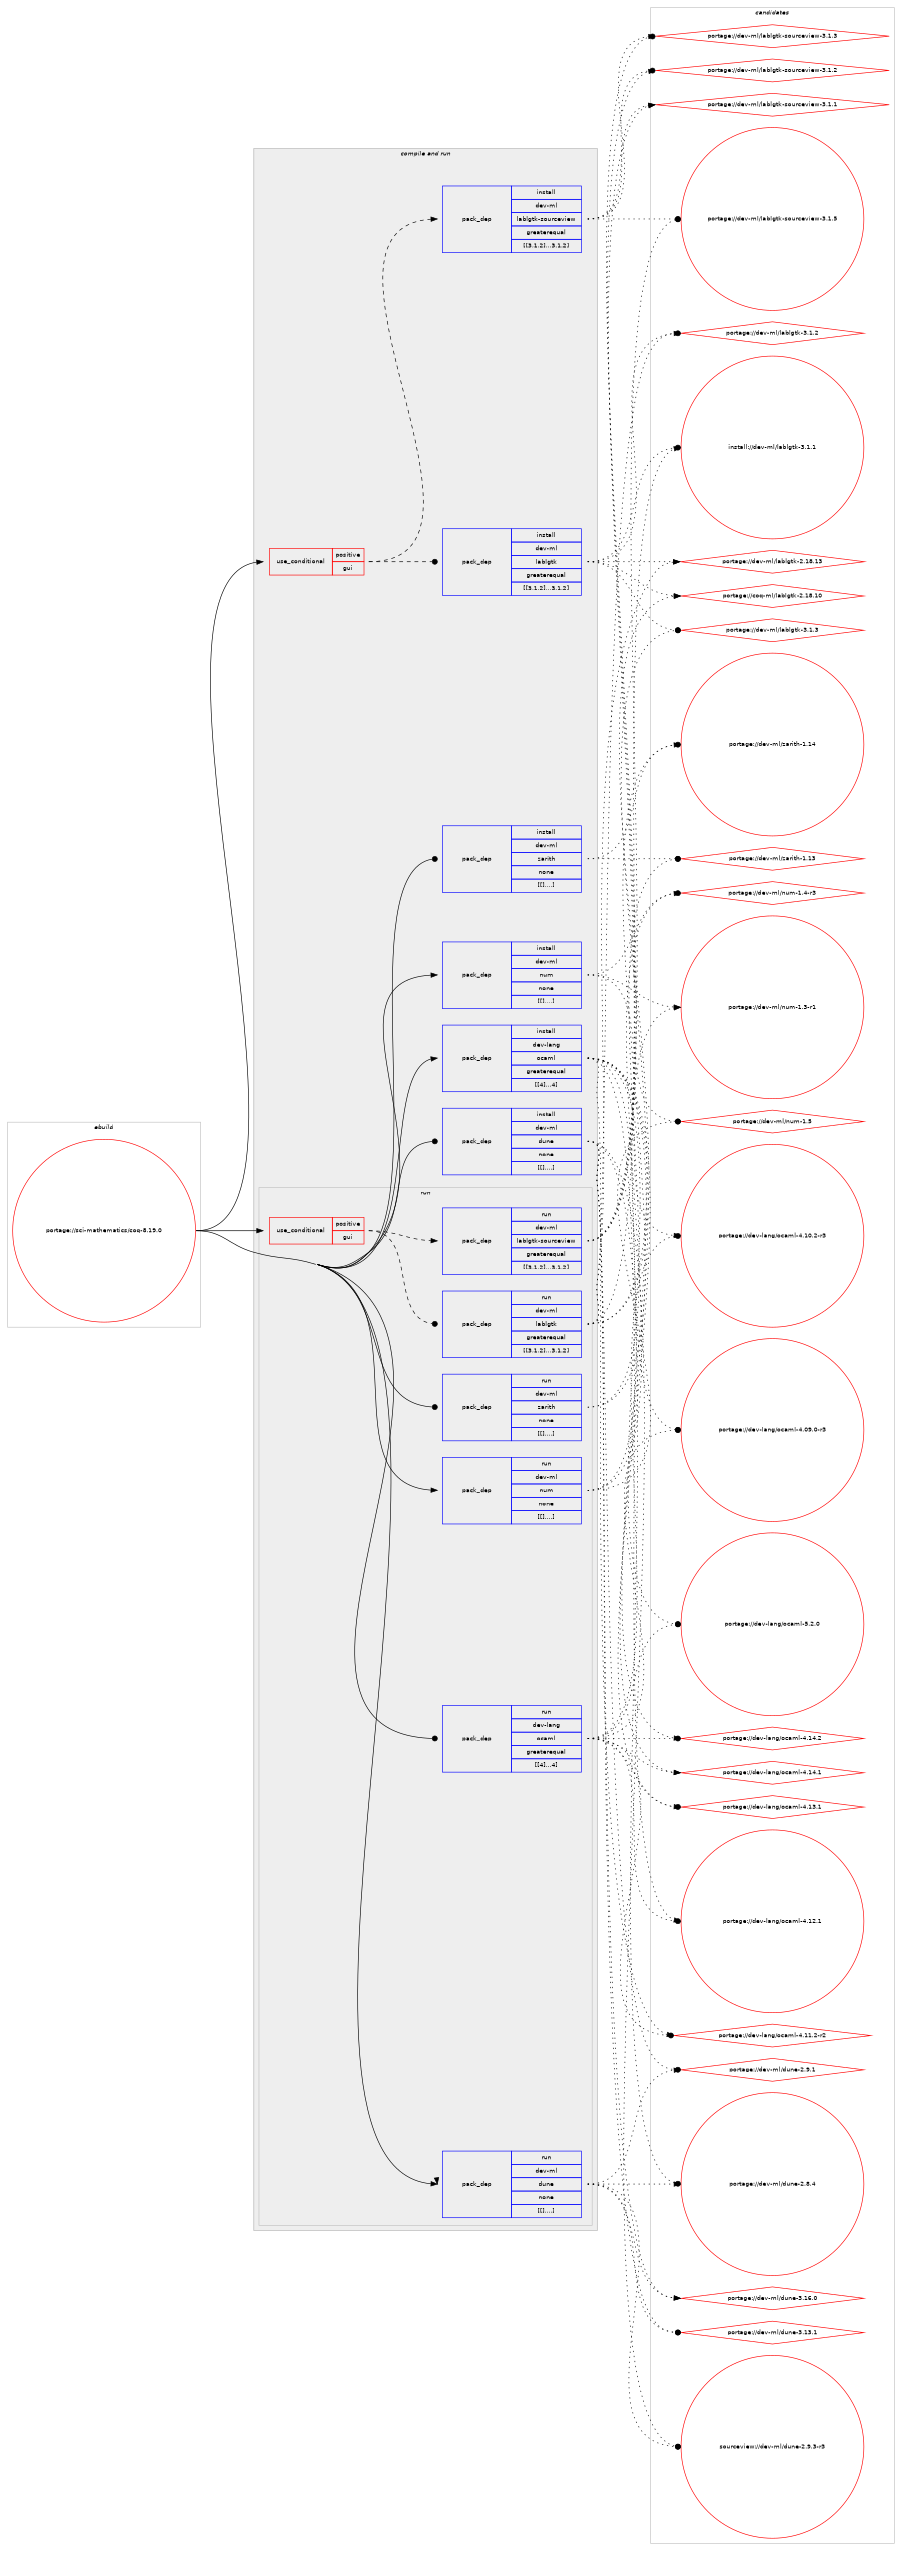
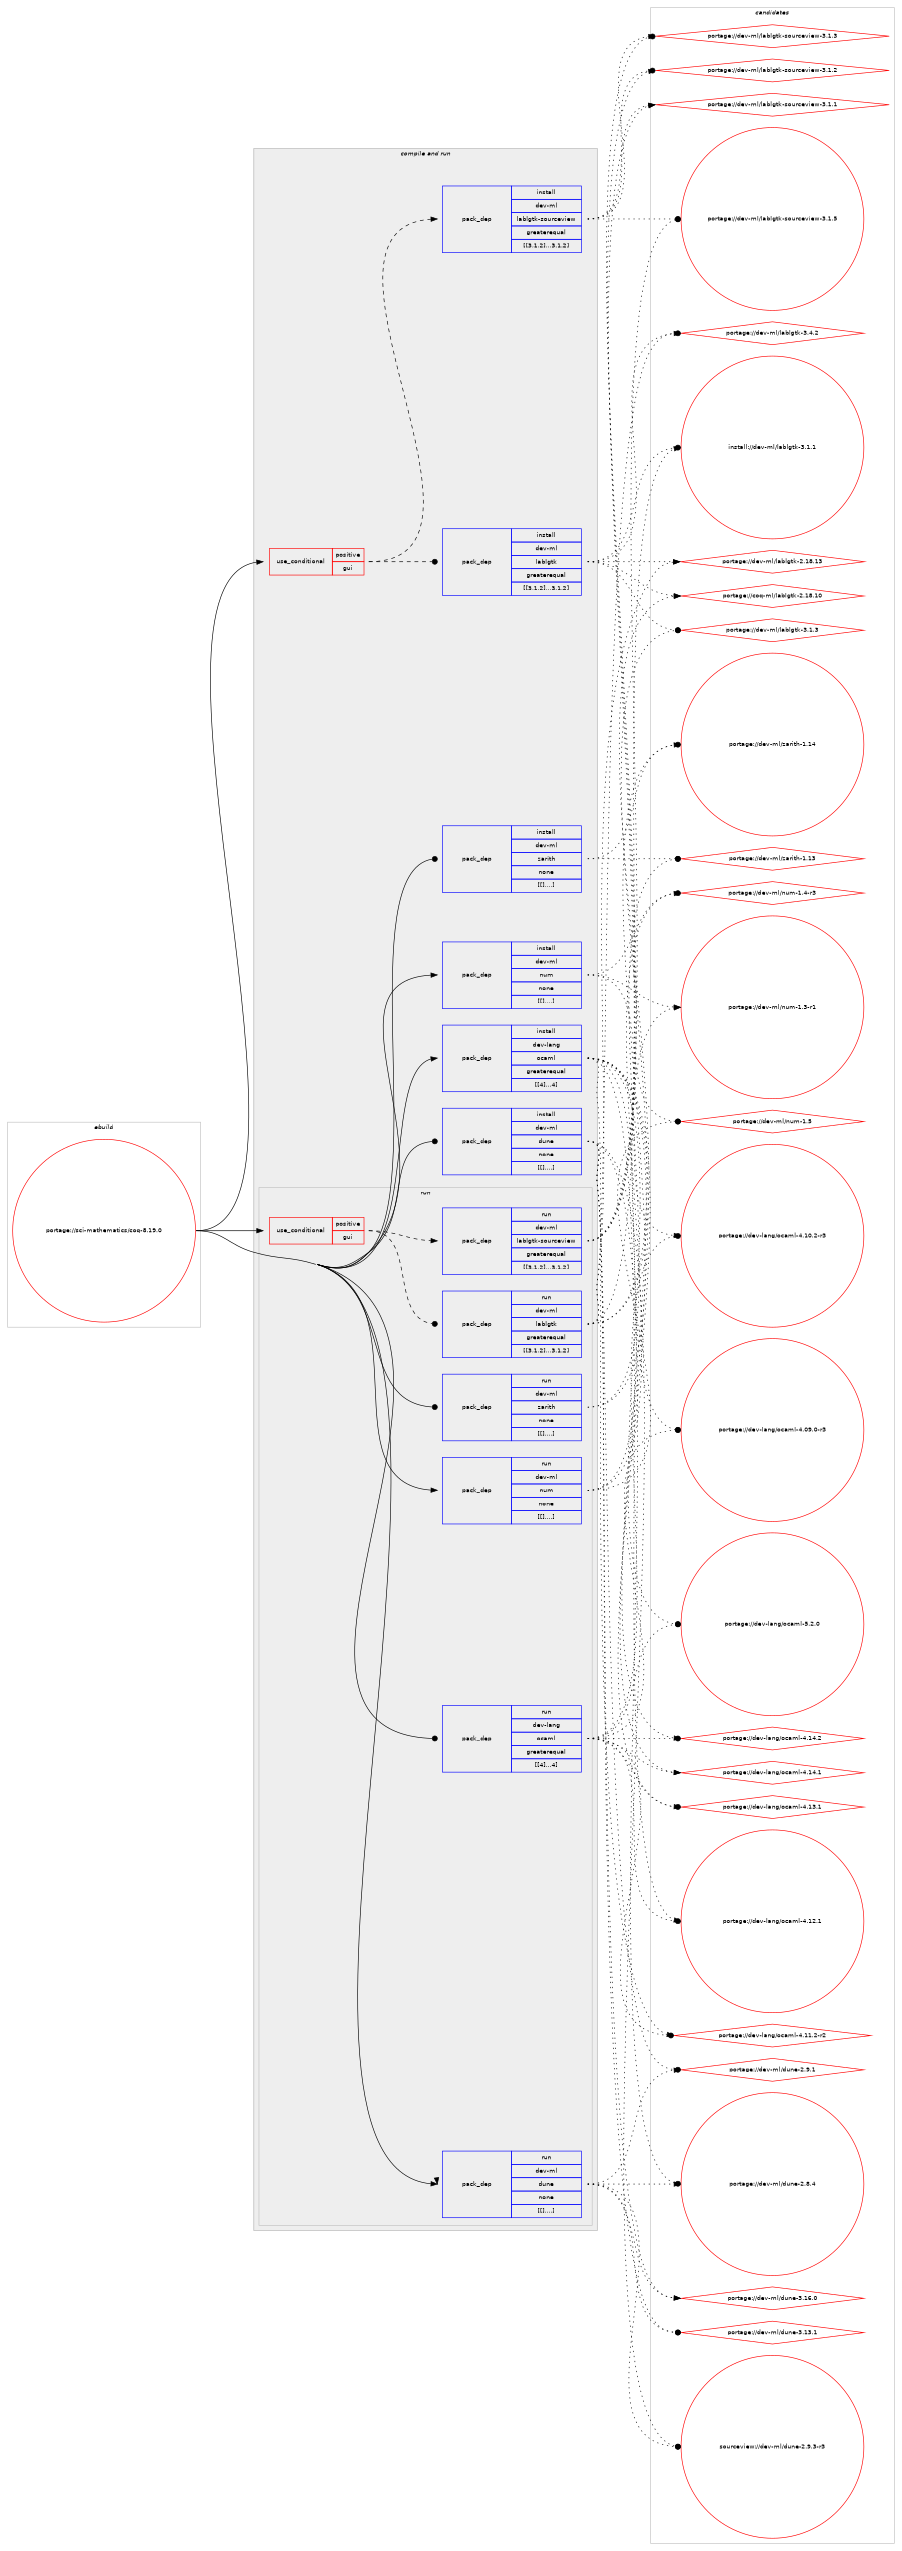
node "portage://dev-ml/lablgtk-3.1.2": label "portage://dev-ml/lablgtk-3.1.2" -> "portage://dev-ml/lablgtk-3.4.2"
